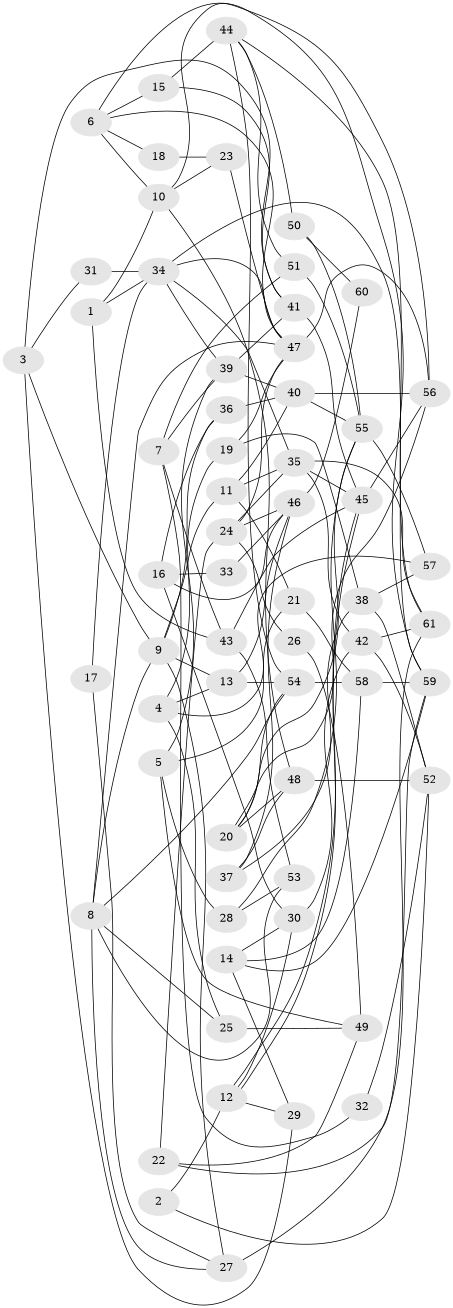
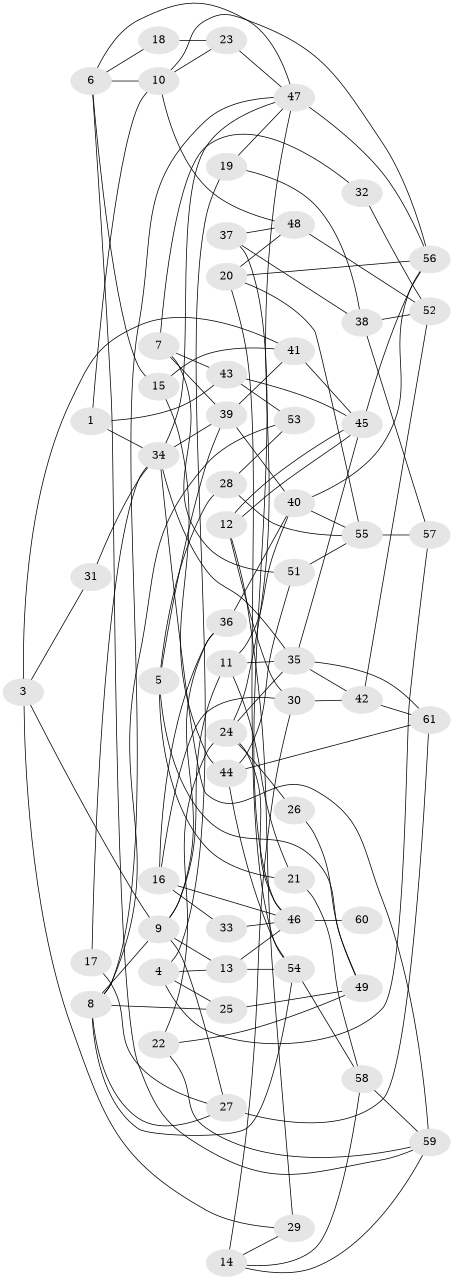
node "50": removed
node "2": removed
